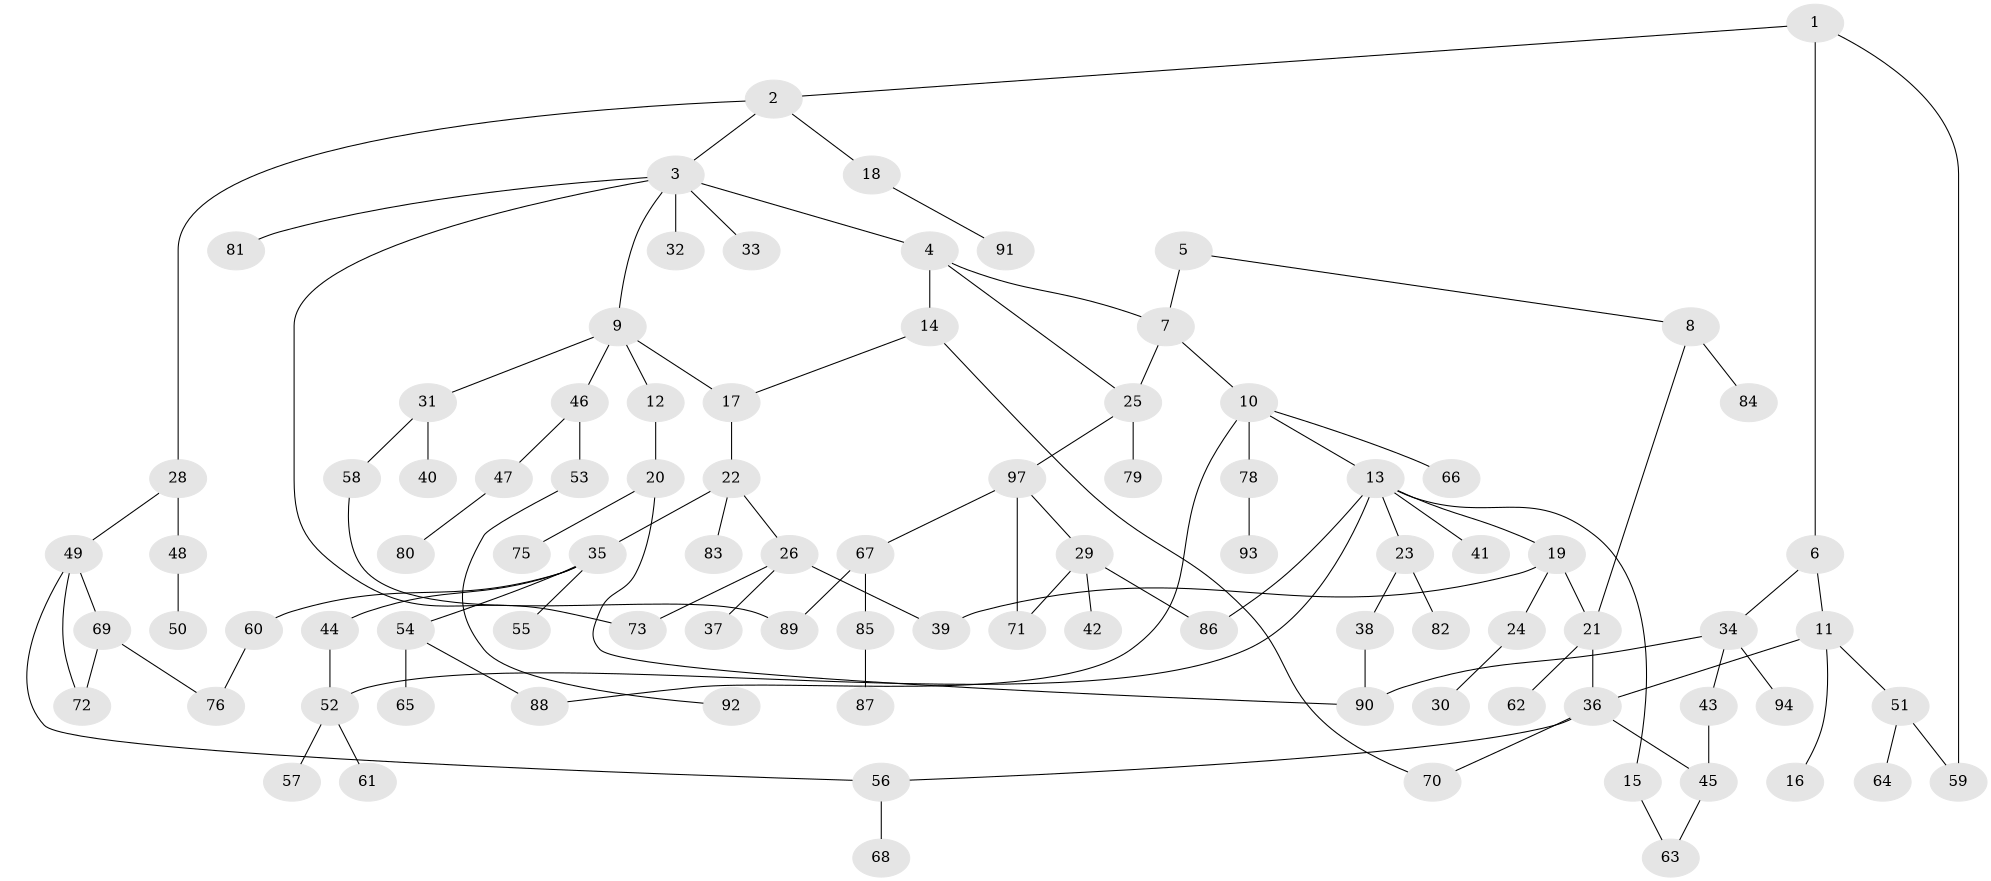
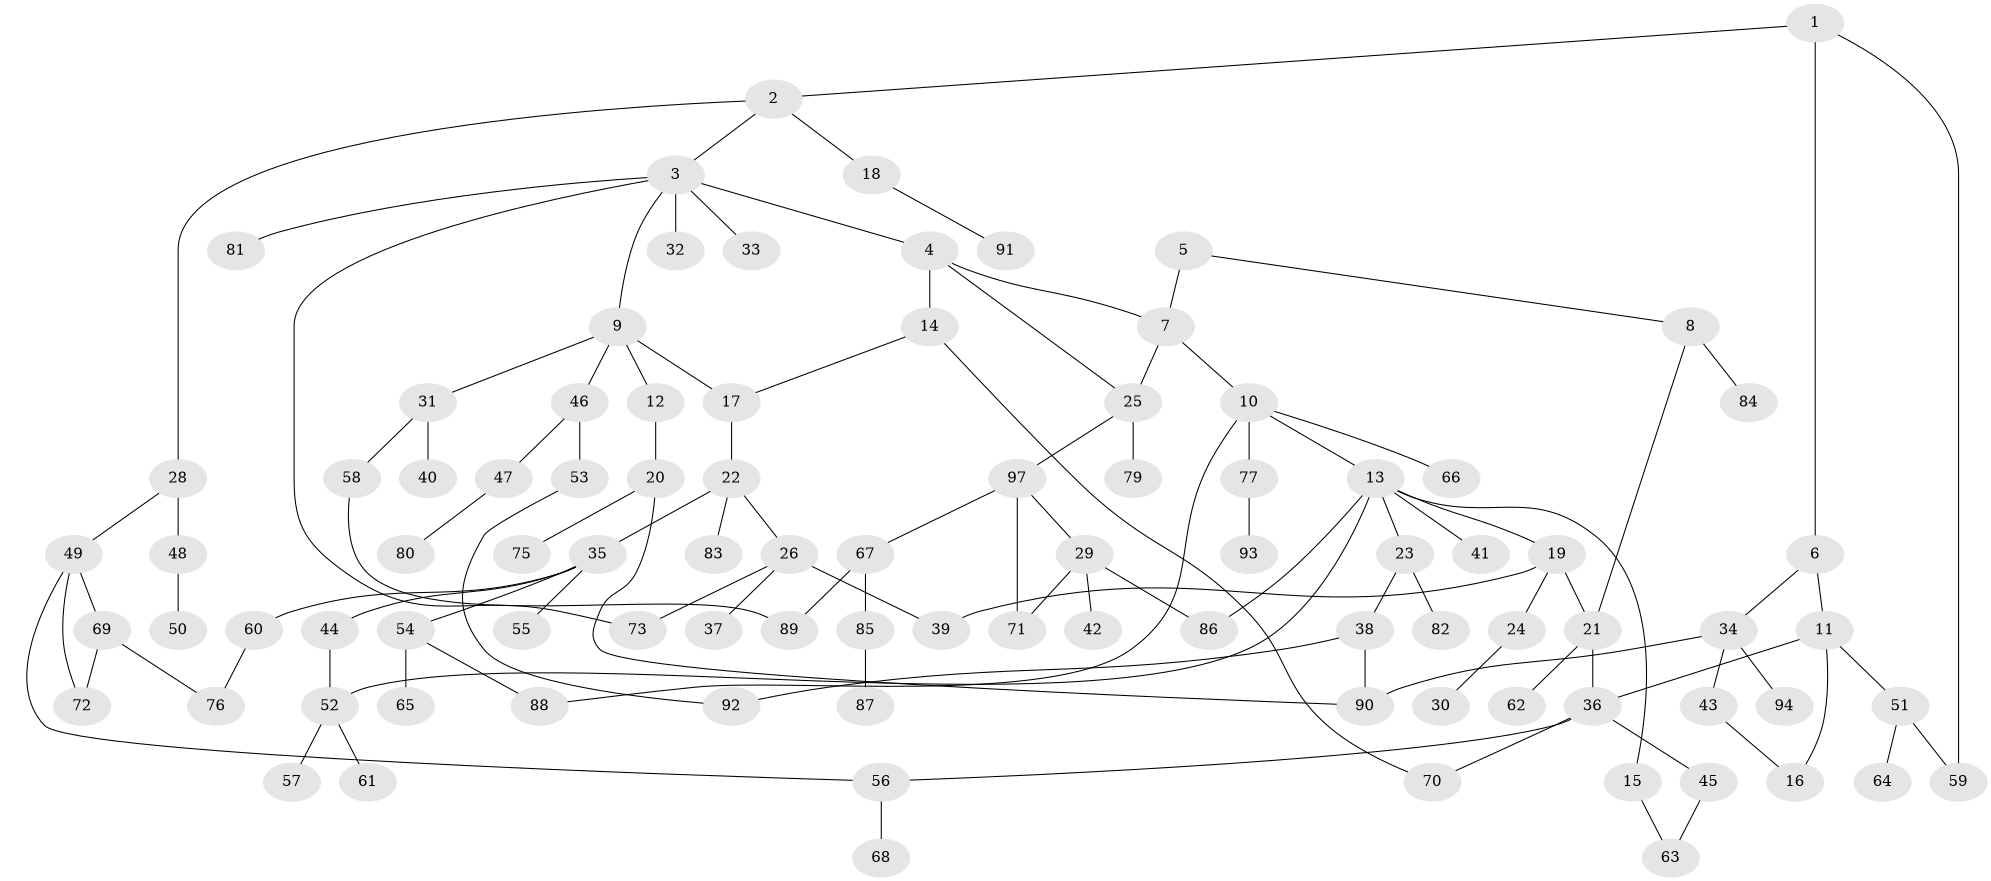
node "78": label "78" -> "77"
edge "38" -- "92": added
edge "43" -- "45": now "43" -- "16"
